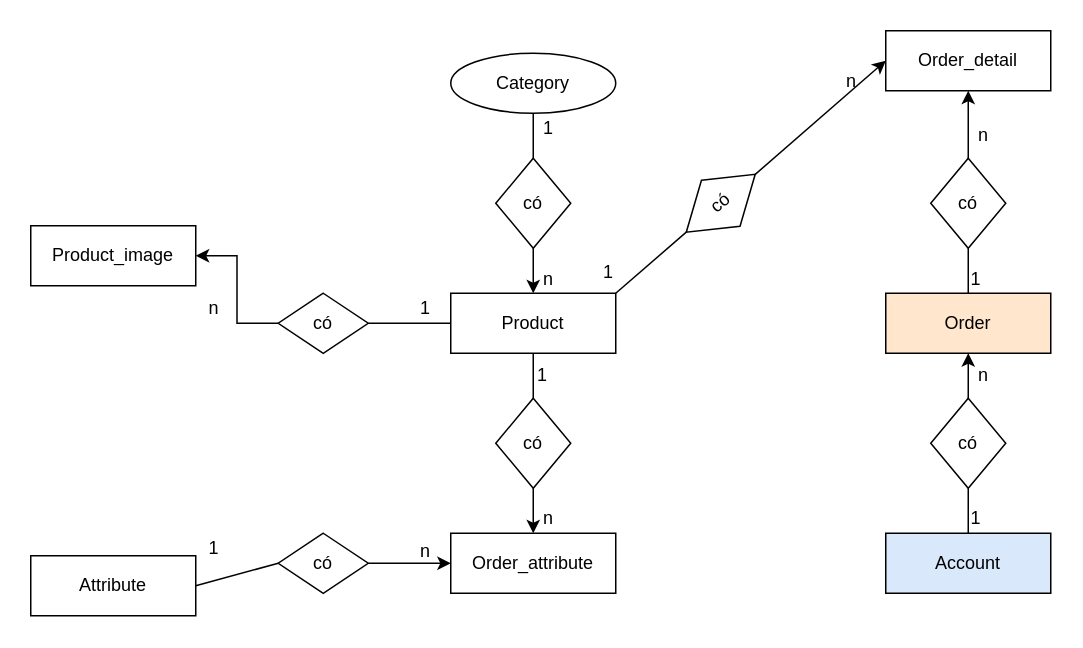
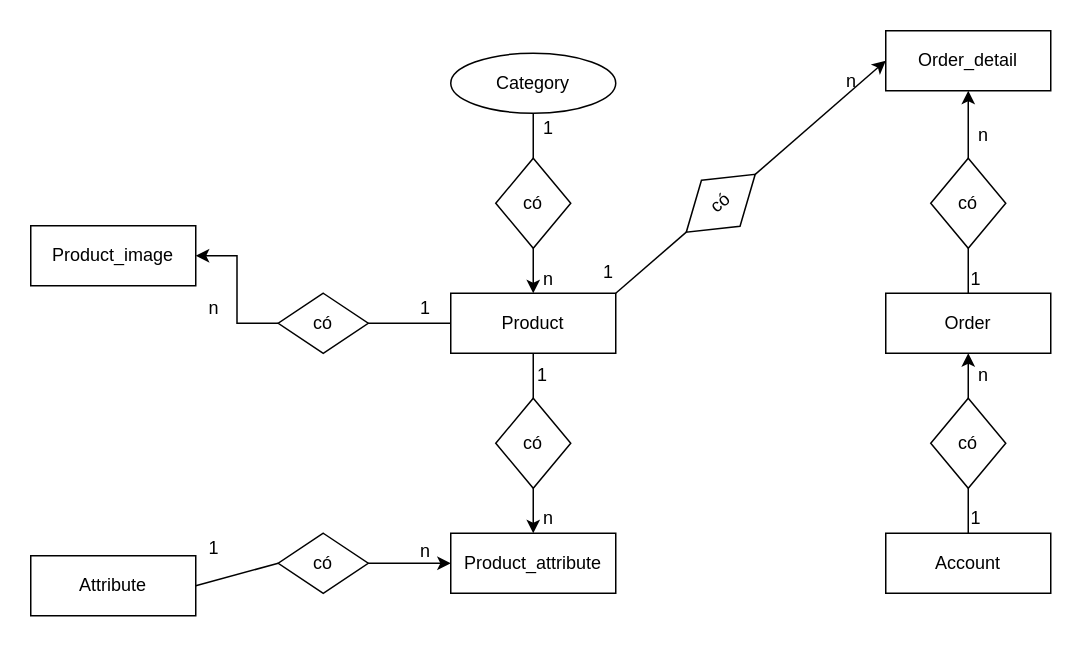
node "Order": fillcolor #ffe6cc -> #ffffff
node "Order_attribute": label "Order_attribute" -> "Product_attribute"
node "Account": fillcolor #dae8fc -> #ffffff
